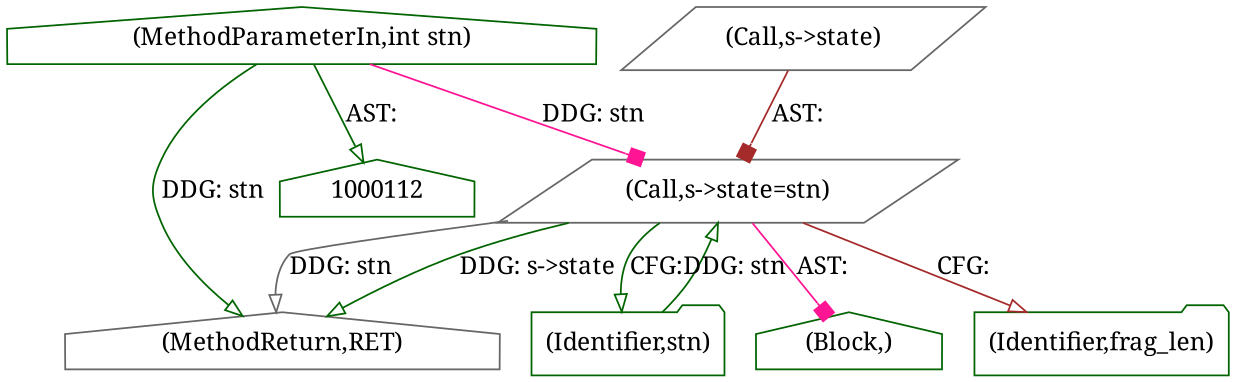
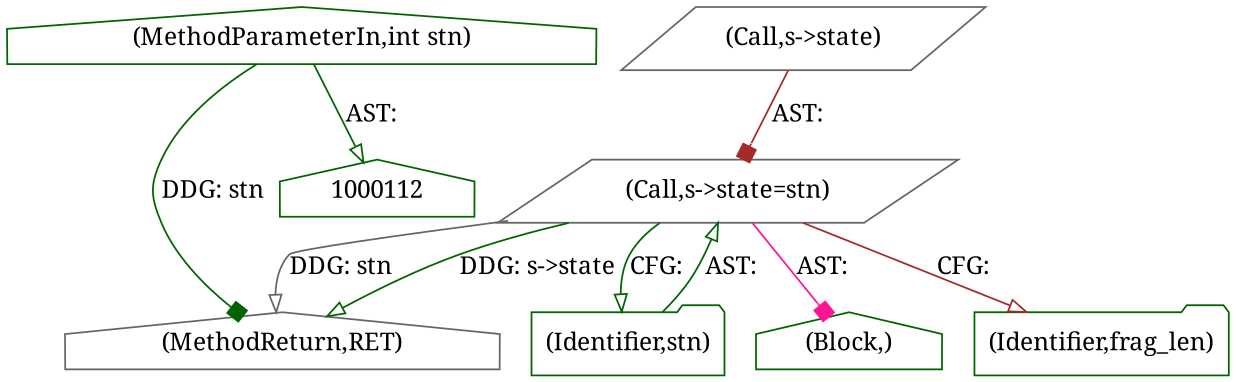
edge "(MethodParameterIn,int stn)" -> "(Call,s->state=stn)": removed, label "DDG: stn"
edge "(MethodParameterIn,int stn)" -> "(MethodReturn,RET)": arrowhead onormal -> box
edge "(Identifier,stn)" -> "(Call,s->state=stn)": label "DDG: stn" -> "AST: "
